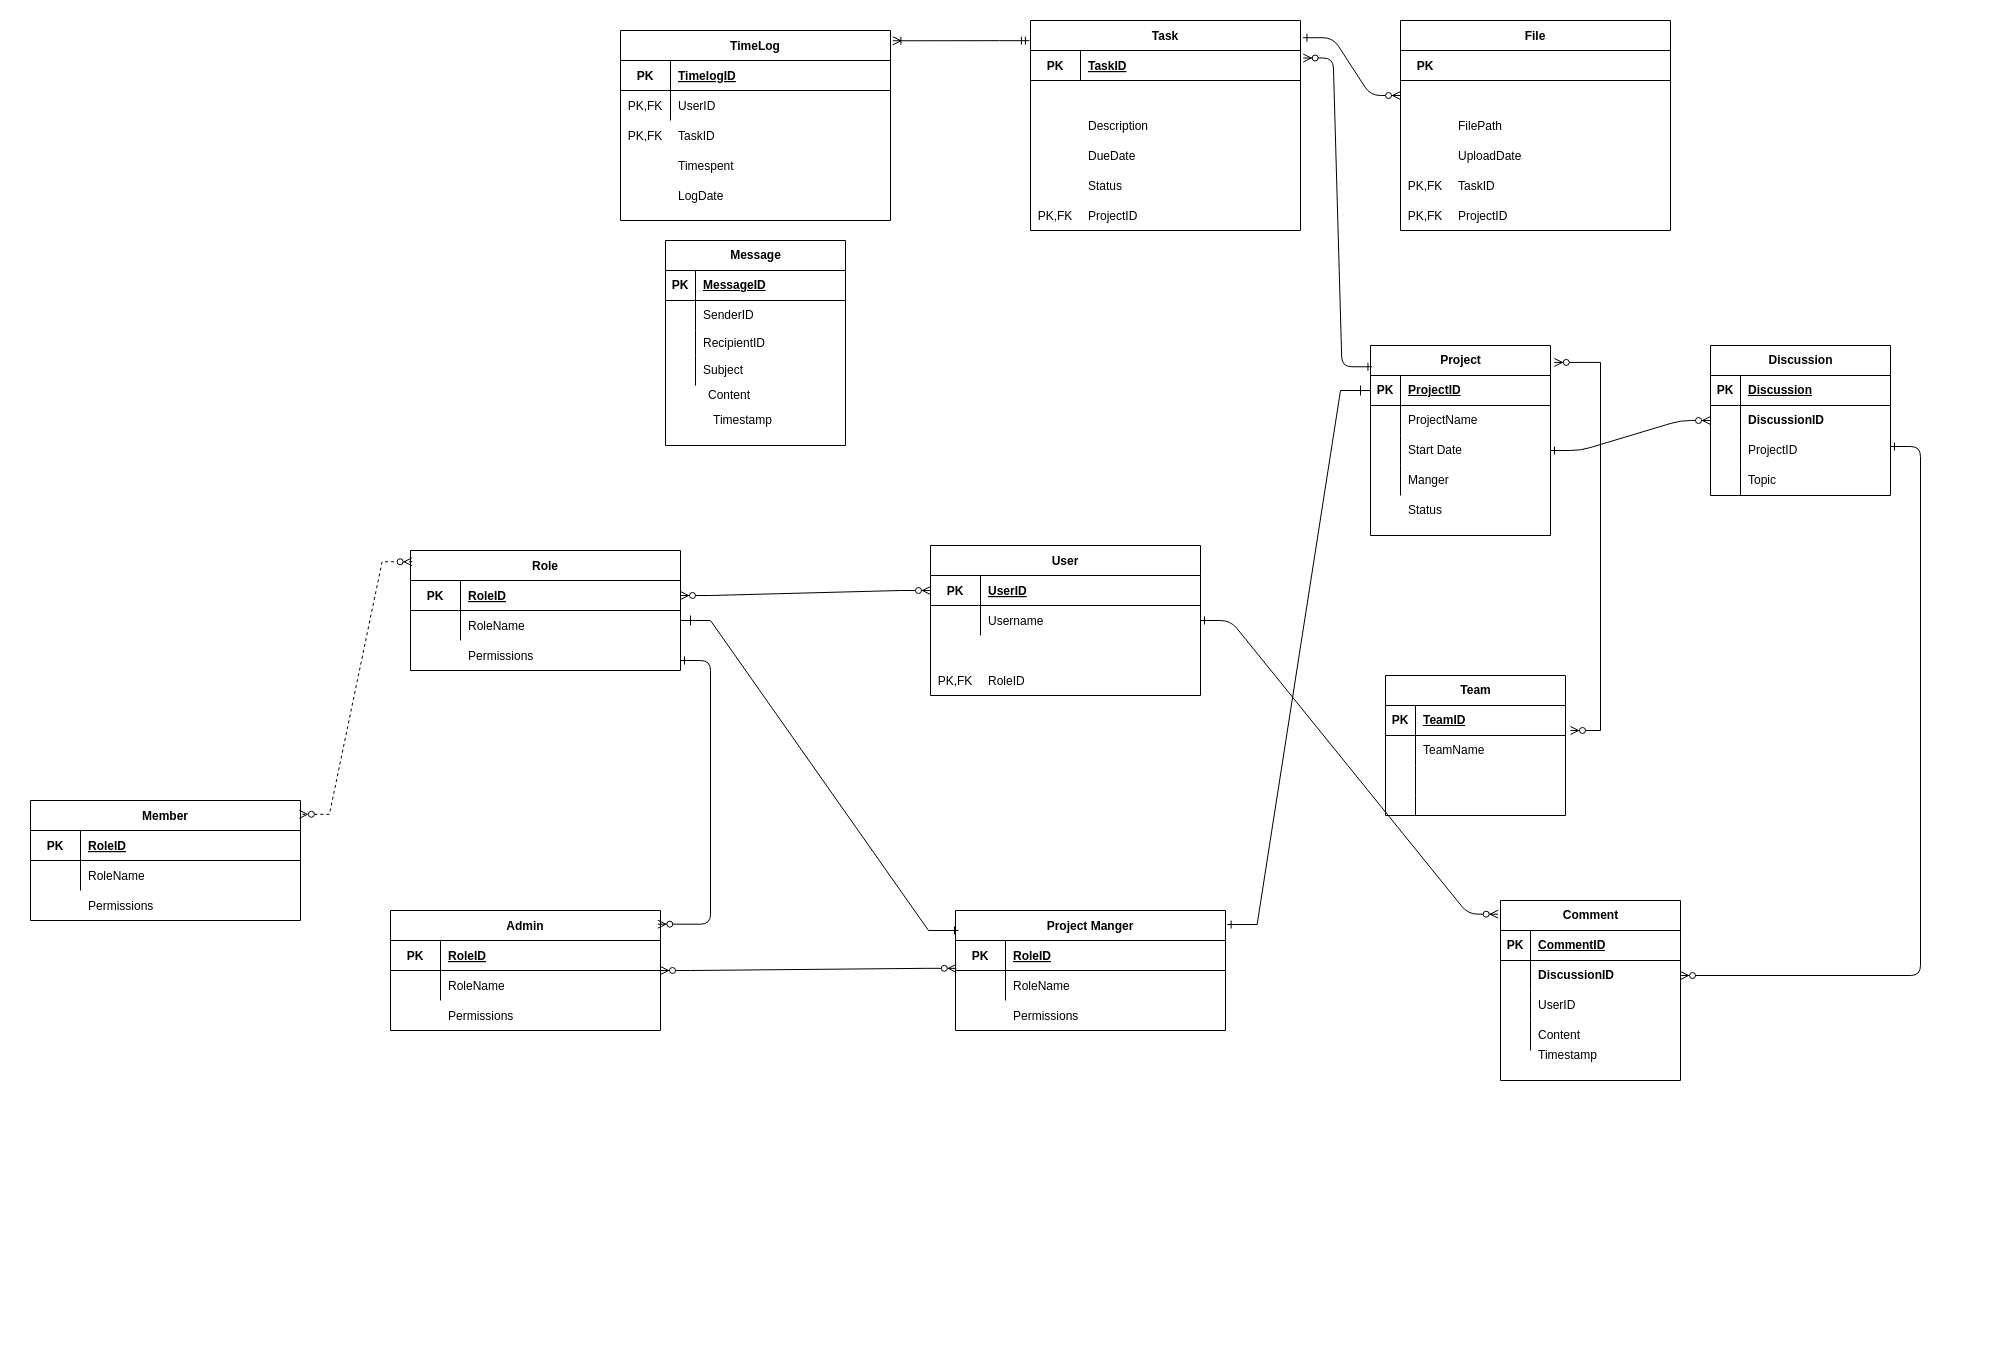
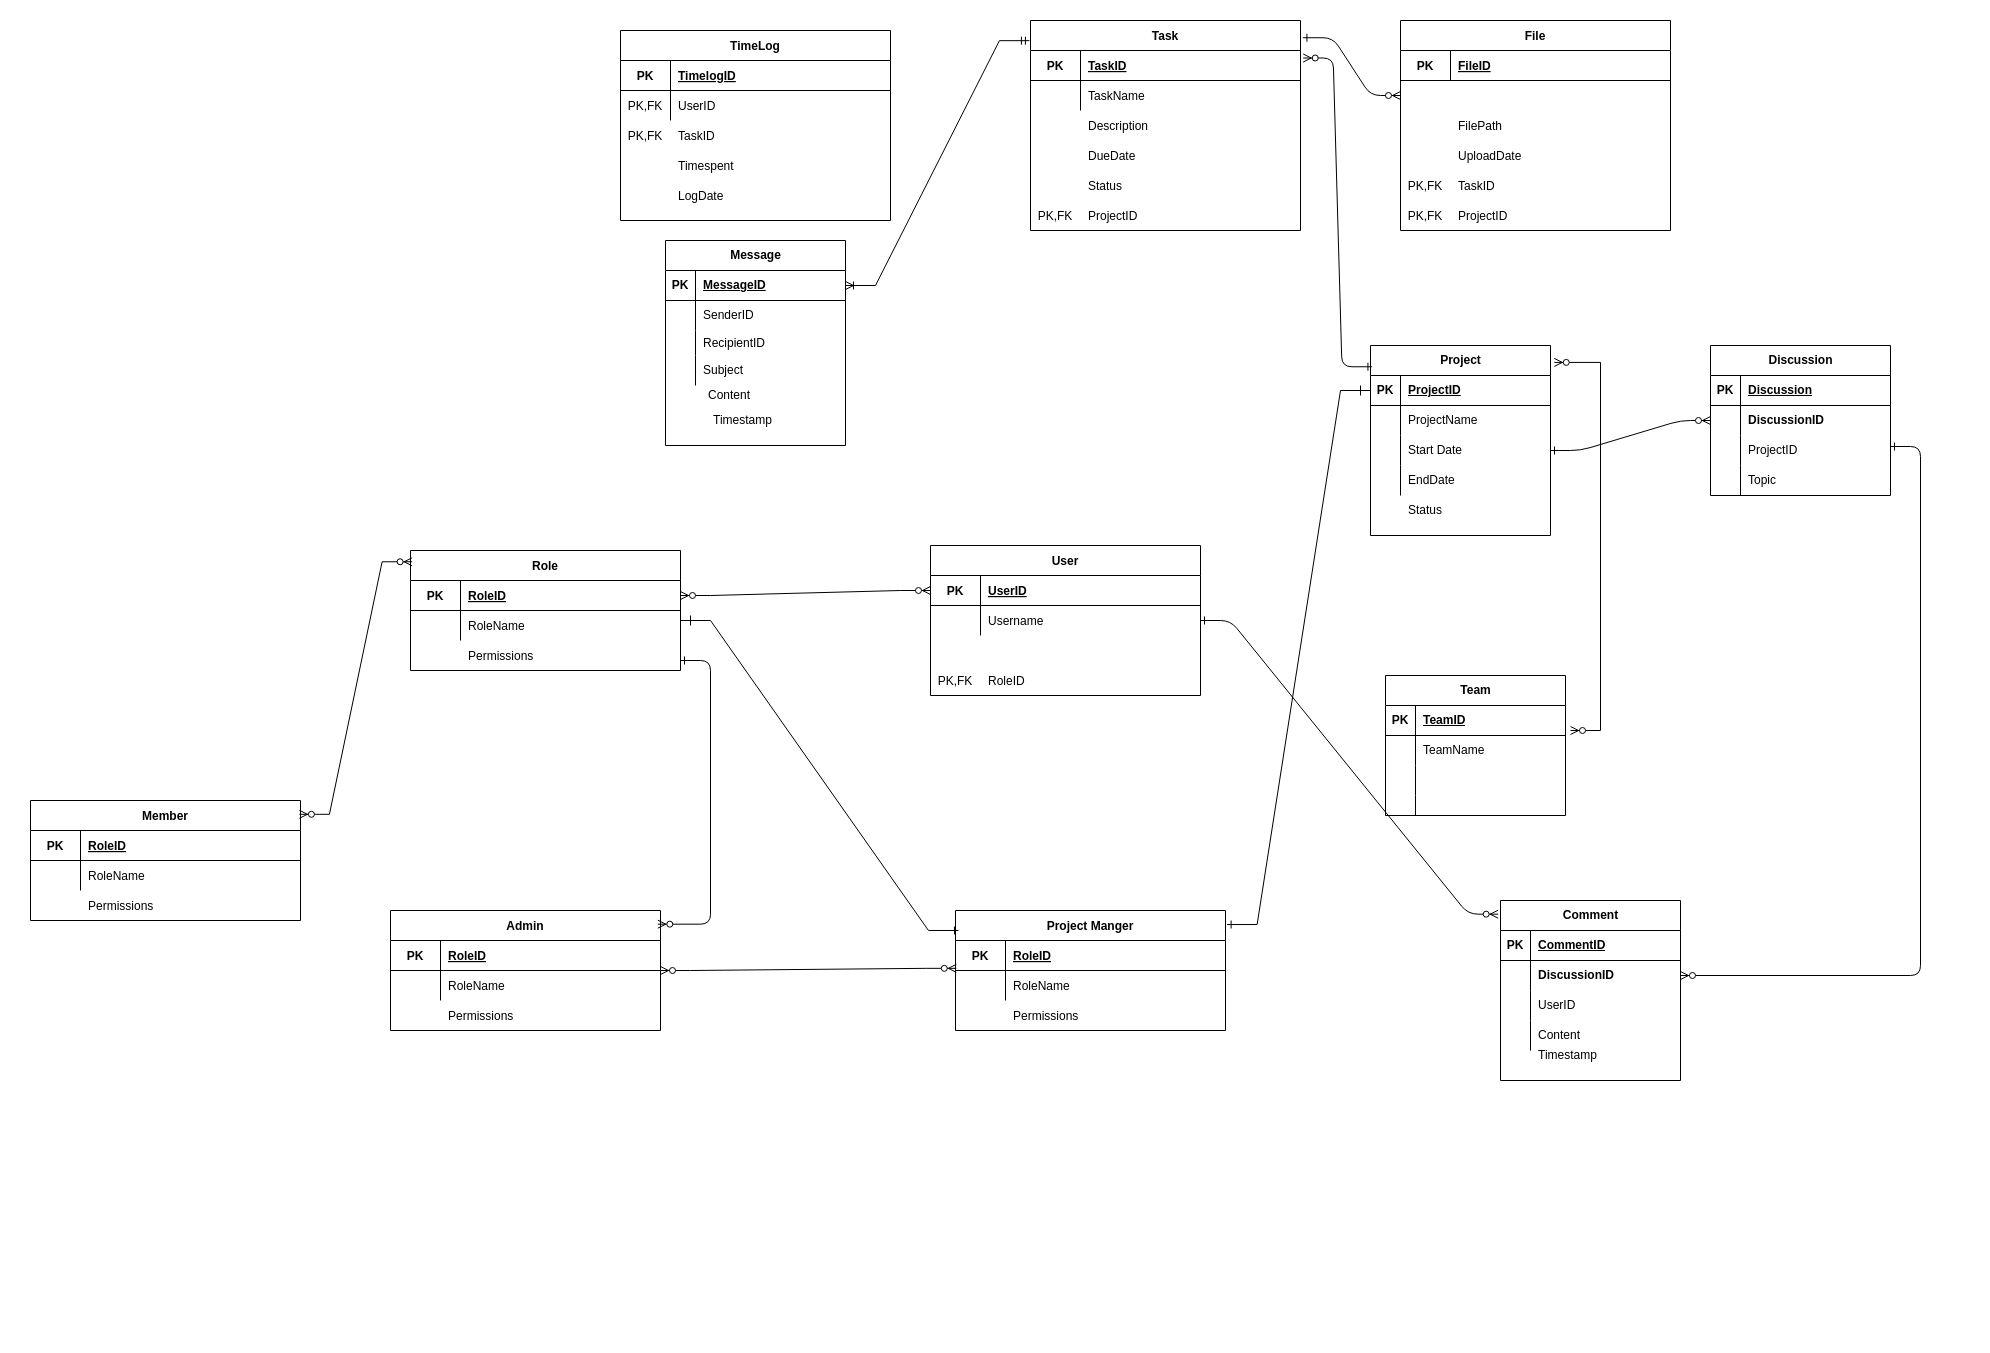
edge "TimeLog" -- "Task": now "MessageID" -- "Task"
node "FileID": added
node "TaskName": added
node "Manger": label "Manger" -> "EndDate"
edge "Role" -- "Member": style dashed -> solid
